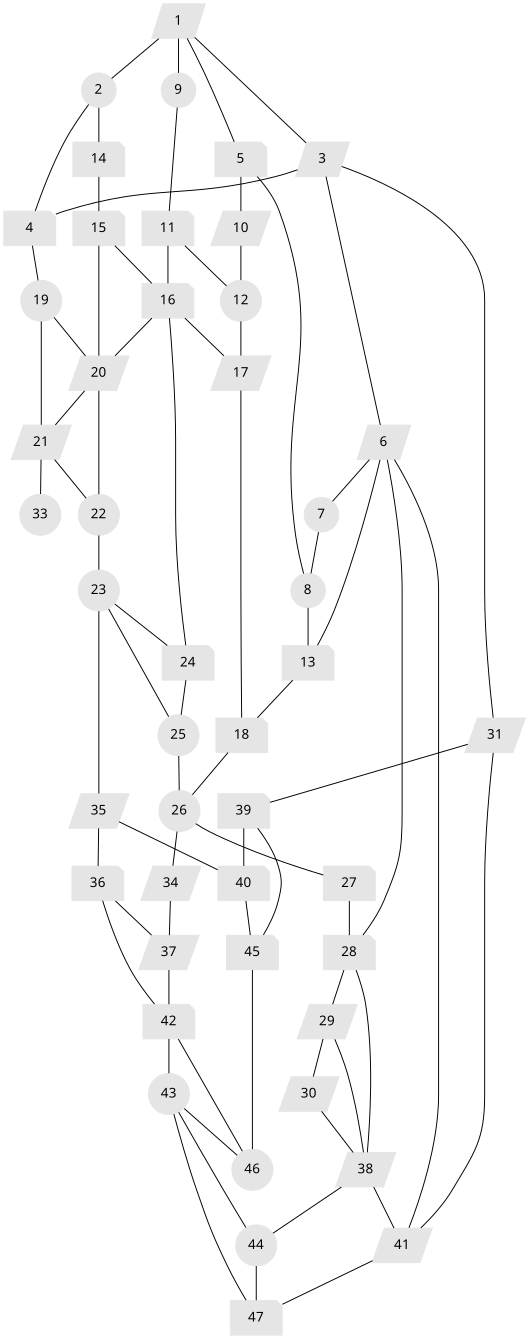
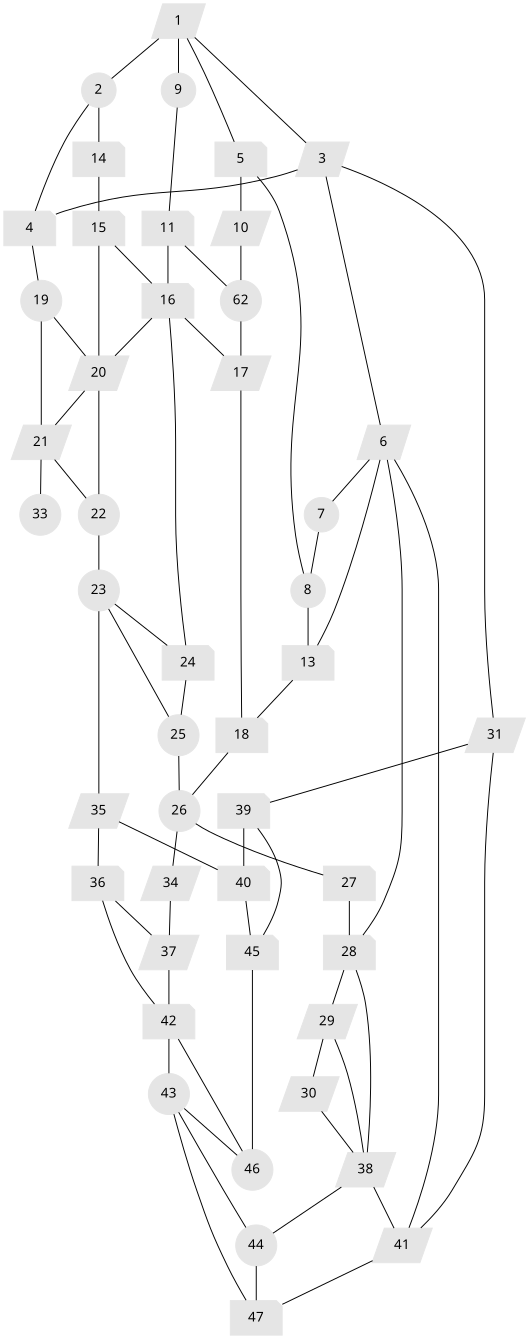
node "12": label "12" -> "62"
